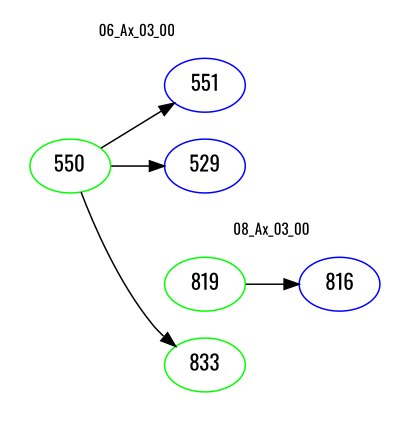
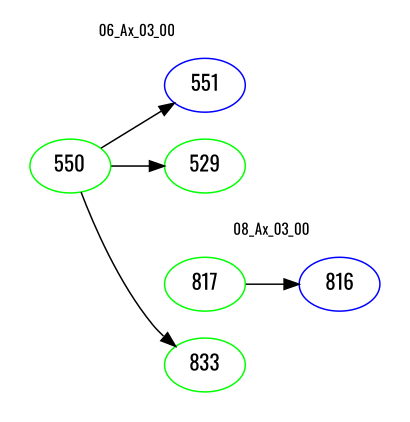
node "529": color blue -> green
node "819": label "819" -> "817"
